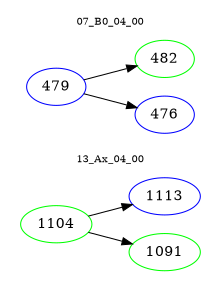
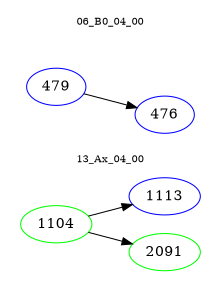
cluster "07_B0_04_00": label "07_B0_04_00" -> "06_B0_04_00"
node "482": removed
node "1091": label "1091" -> "2091"
